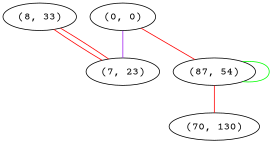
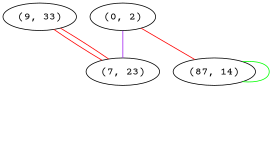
node "(8, 33)": label "(8, 33)" -> "(9, 33)"
node "(0, 0)": label "(0, 0)" -> "(0, 2)"
node "(87, 54)": label "(87, 54)" -> "(87, 14)"
node "(70, 130)": removed
